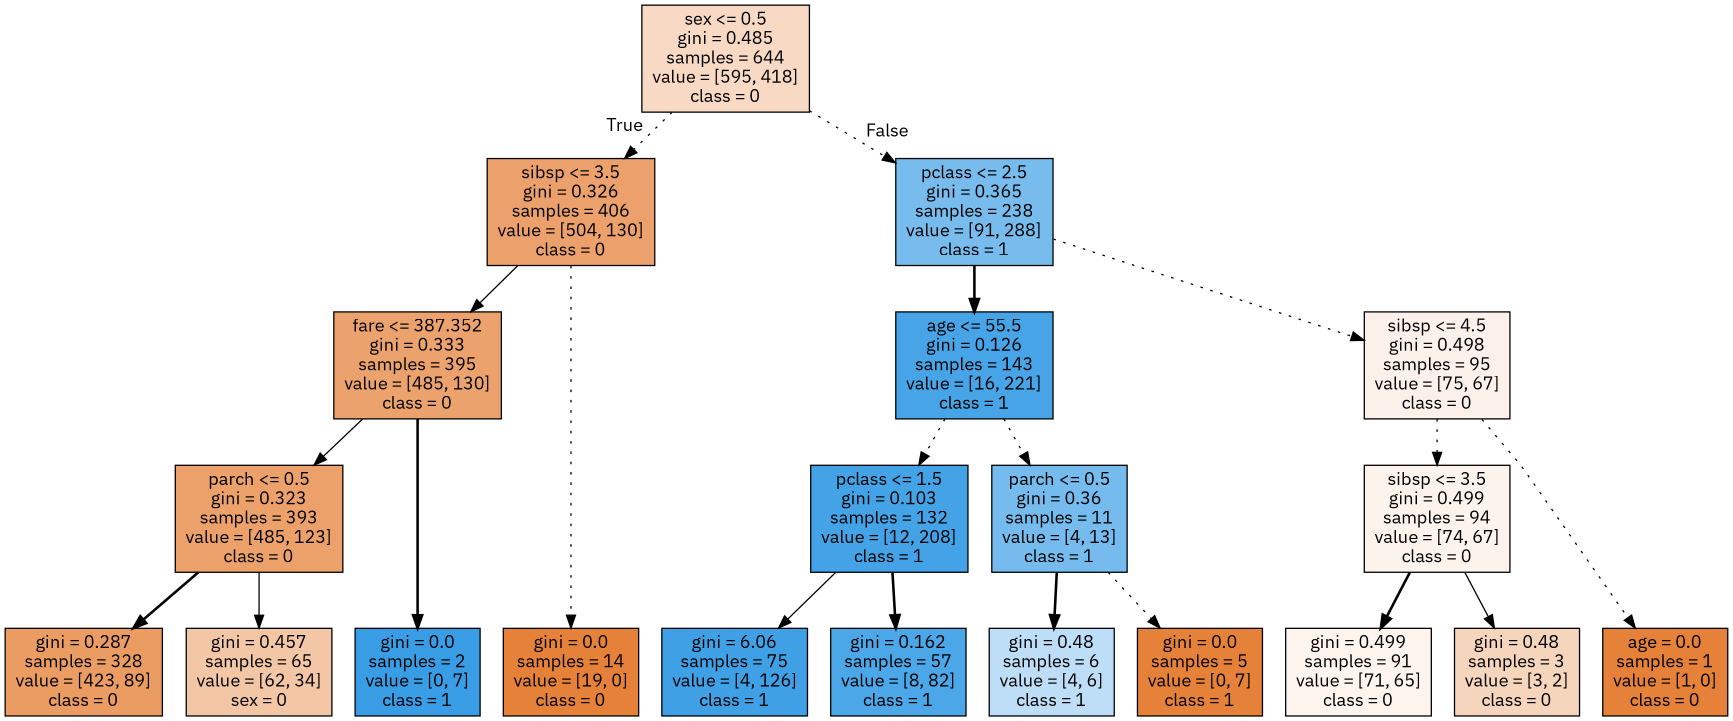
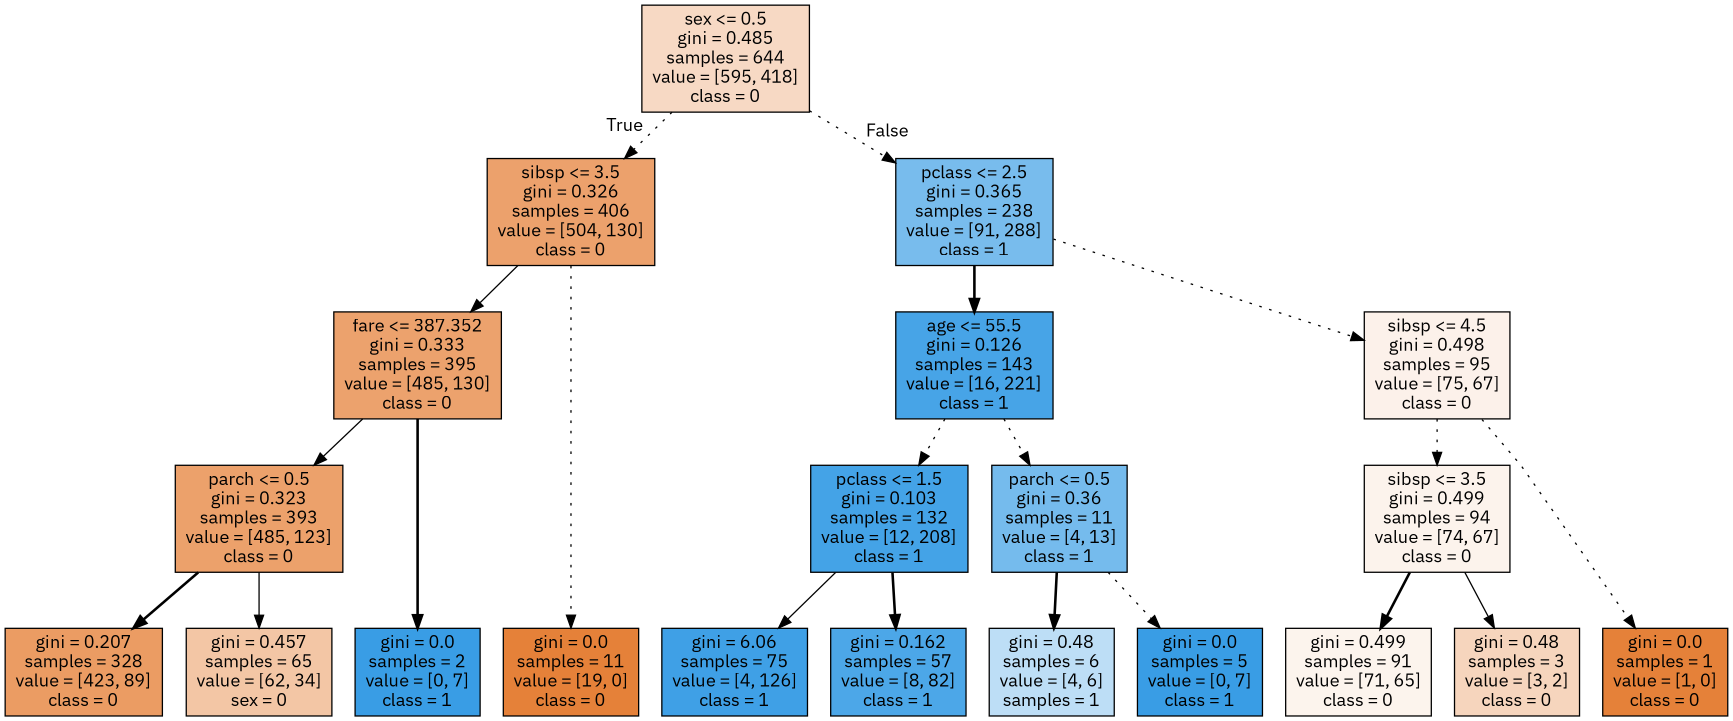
node "gini = 0.287 samples = 328 value = [423, 89] class = 0": label "gini = 0.287 samples = 328 value = [423, 89] class = 0" -> "gini = 0.207 samples = 328 value = [423, 89] class = 0"
node "gini = 0.0 samples = 14 value = [19, 0] class = 0": label "gini = 0.0 samples = 14 value = [19, 0] class = 0" -> "gini = 0.0 samples = 11 value = [19, 0] class = 0"
node "gini = 0.48 samples = 6 value = [4, 6] class = 1": label "gini = 0.48 samples = 6 value = [4, 6] class = 1" -> "gini = 0.48 samples = 6 value = [4, 6] samples = 1"
node "gini = 0.0 samples = 5 value = [0, 7] class = 1": fillcolor #e58139ff -> #399de5ff
node "age = 0.0 samples = 1 value = [1, 0] class = 0": label "age = 0.0 samples = 1 value = [1, 0] class = 0" -> "gini = 0.0 samples = 1 value = [1, 0] class = 0"
